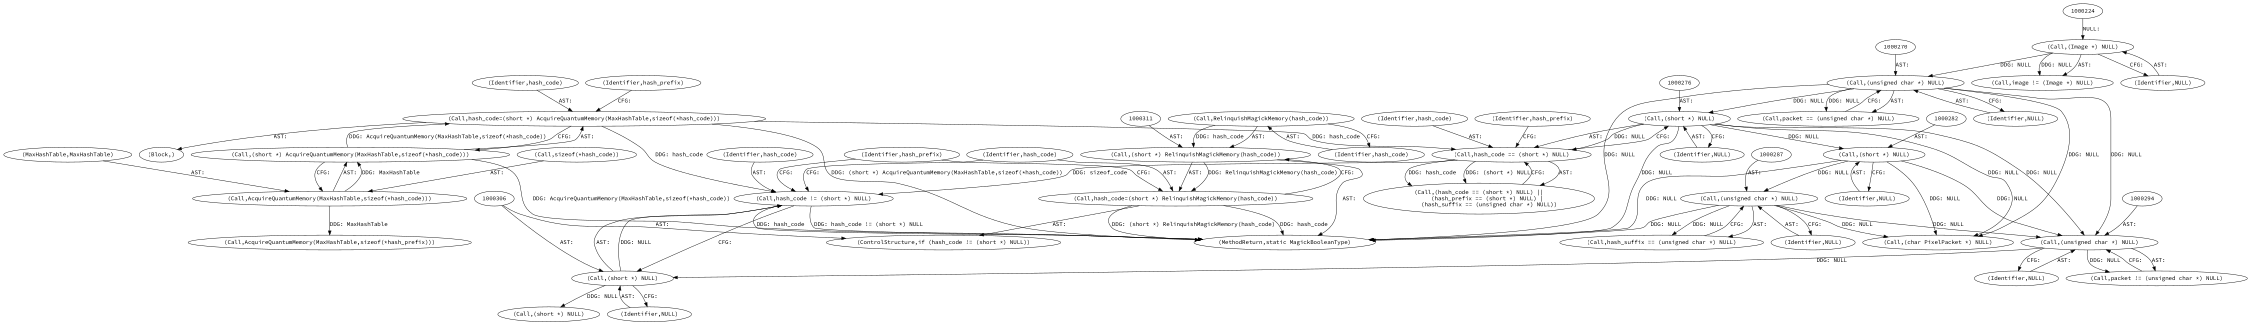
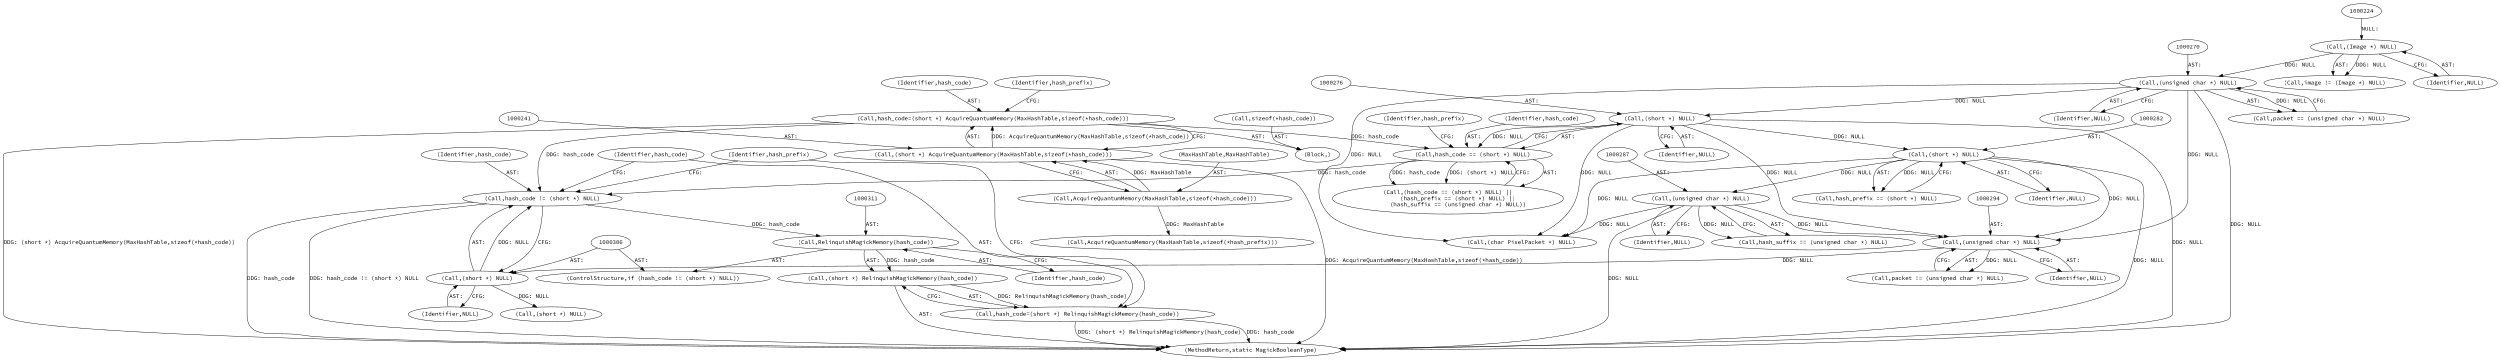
node "1000241": added
edge "1000311" -> "(Call,(short *) RelinquishMagickMemory(hash_code))": now "1000311" -> "(Call,RelinquishMagickMemory(hash_code))"
edge "(Call,hash_code == (short *) NULL)" -> "(Call,hash_code != (short *) NULL)": label "DDG: sizeof_code" -> "DDG: hash_code"
edge "(Call,sizeof(*hash_code))" -> "(Call,AcquireQuantumMemory(MaxHashTable,sizeof(*hash_code)))": now "(Call,sizeof(*hash_code))" -> "(Block,)"
node "(Call,hash_prefix == (short *) NULL)": added
edge "(Call,hash_code != (short *) NULL)" -> "(Call,RelinquishMagickMemory(hash_code))": added, label "DDG: hash_code"
edge "(Call,hash_code=(short *) RelinquishMagickMemory(hash_code))" -> "(ControlStructure,if (hash_code != (short *) NULL))": now "(Call,RelinquishMagickMemory(hash_code))" -> "(ControlStructure,if (hash_code != (short *) NULL))"
